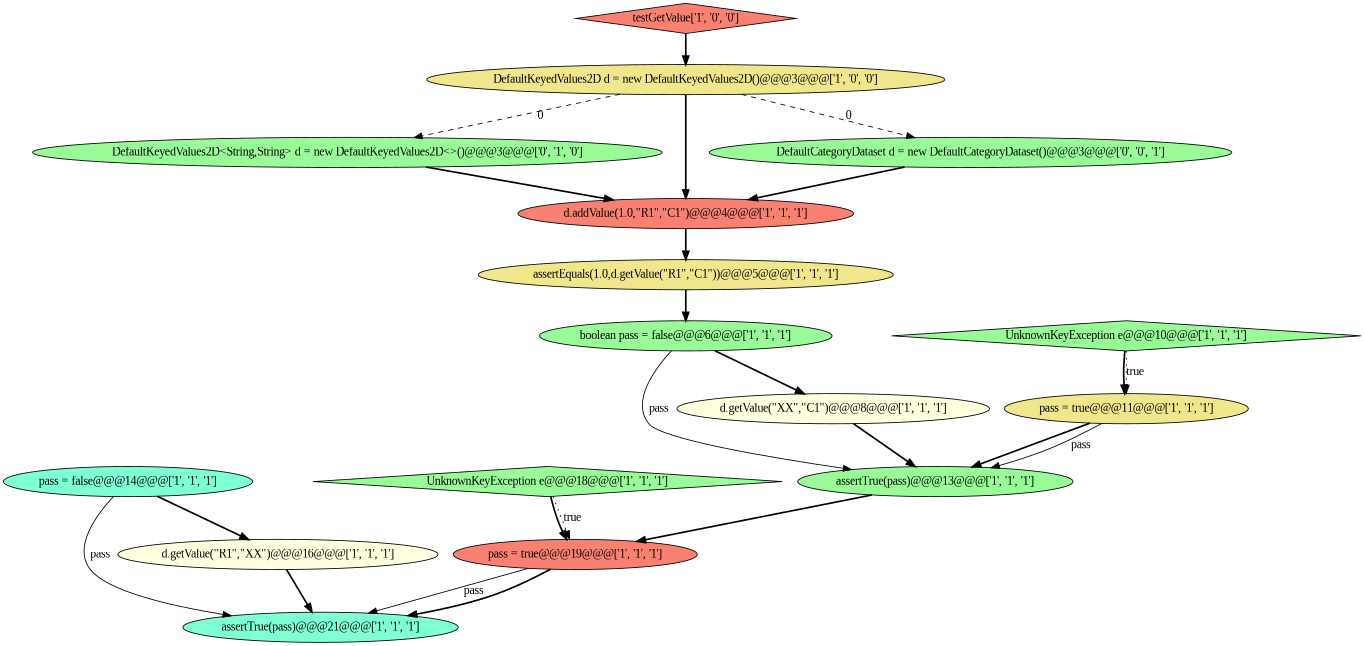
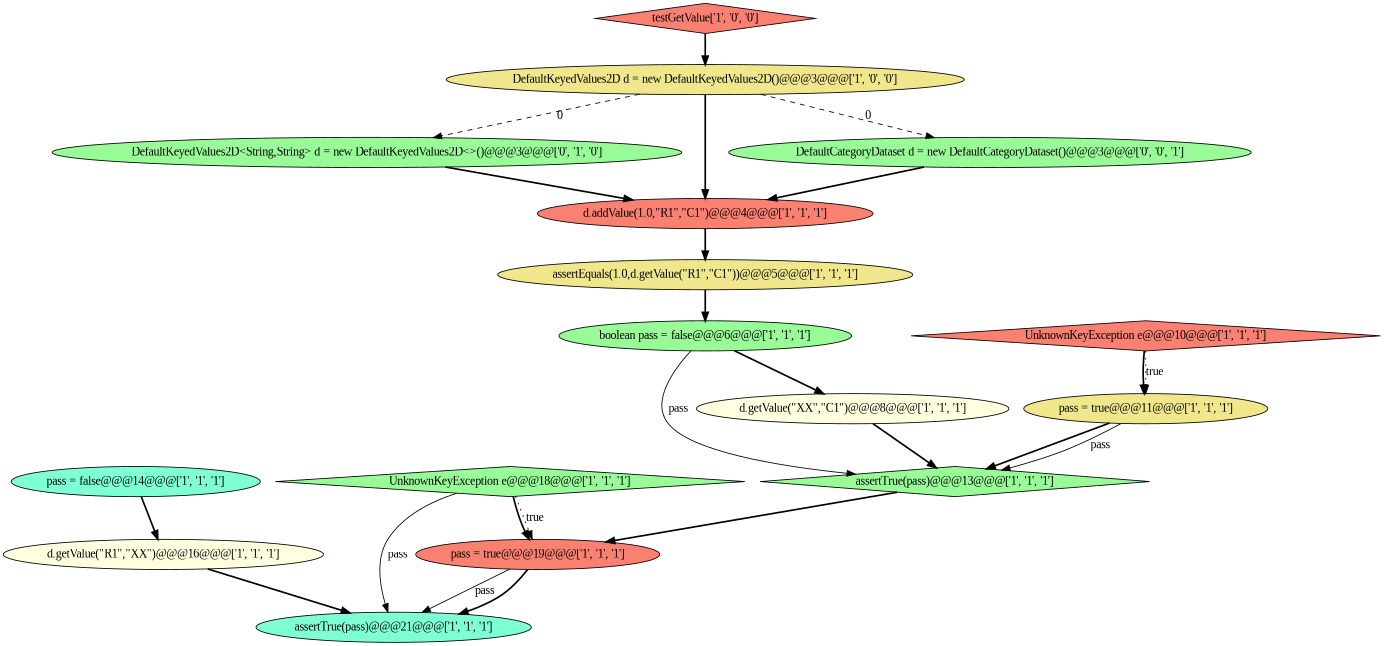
node "UnknownKeyException e@@@10@@@['1', '1', '1']": fillcolor palegreen -> salmon
node "assertTrue(pass)@@@13@@@['1', '1', '1']": shape ellipse -> diamond
edge "pass = false@@@14@@@['1', '1', '1']" -> "assertTrue(pass)@@@21@@@['1', '1', '1']": now "UnknownKeyException e@@@18@@@['1', '1', '1']" -> "assertTrue(pass)@@@21@@@['1', '1', '1']"
